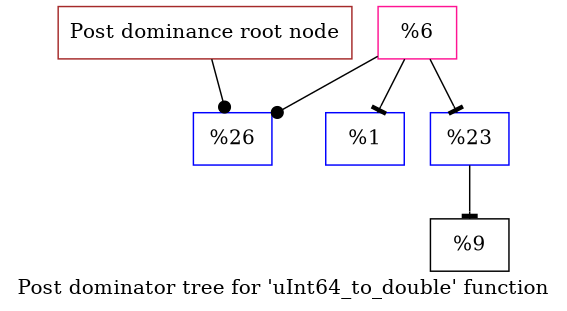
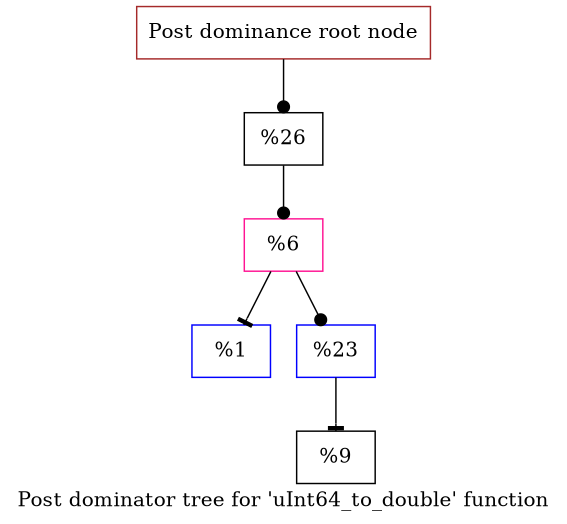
edge "%6" -> "%26": reversed
edge "%6" -> "%23": arrowhead tee -> dot
node "%26": color blue -> black
